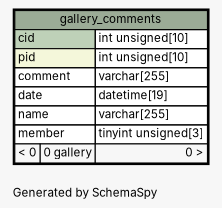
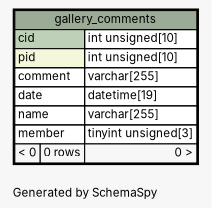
node "gallery_comments": text "0 gallery" -> "0 rows"
